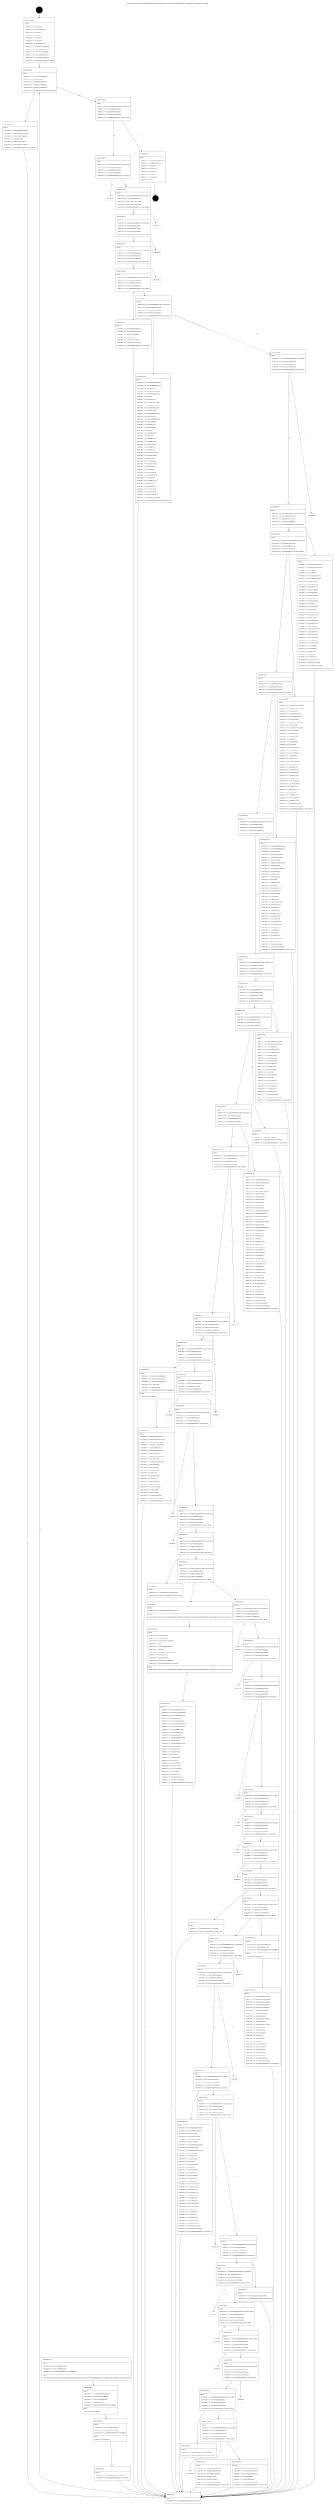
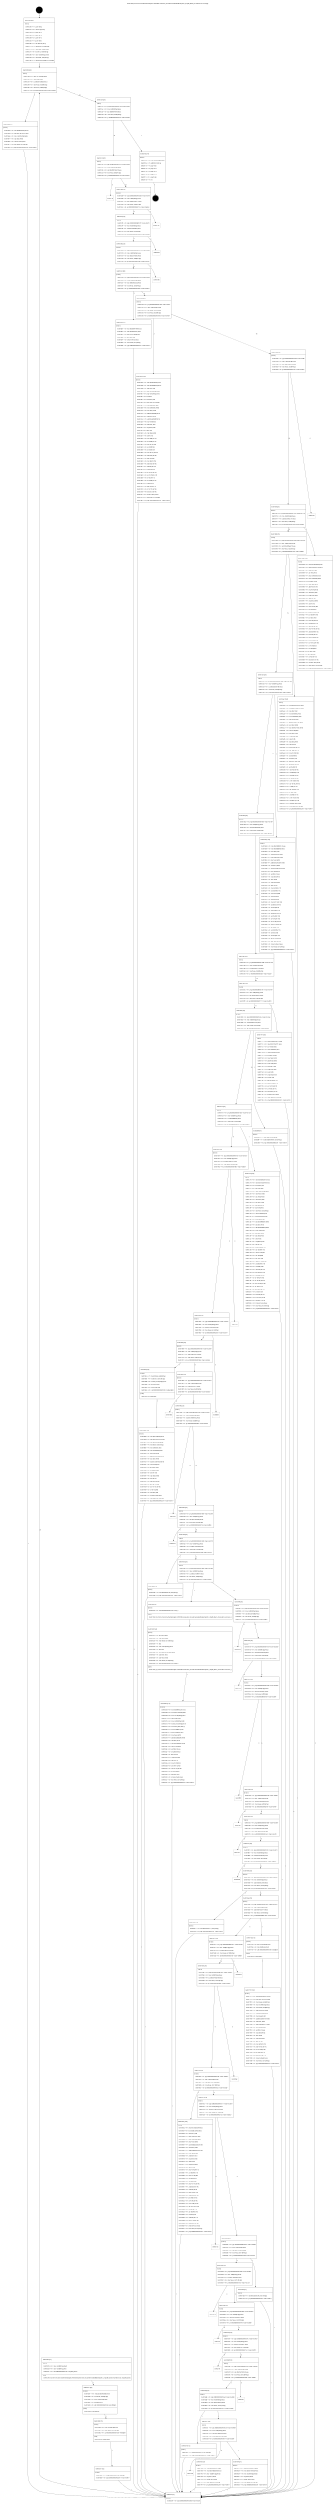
edge "0x401482 [25]" -> "0x402061": now "0x401482 [25]" -> "0x40149b [25]"
